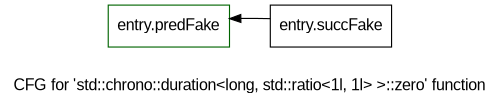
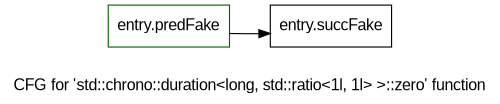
edge "entry.succFake" -> "entry.predFake": reversed
